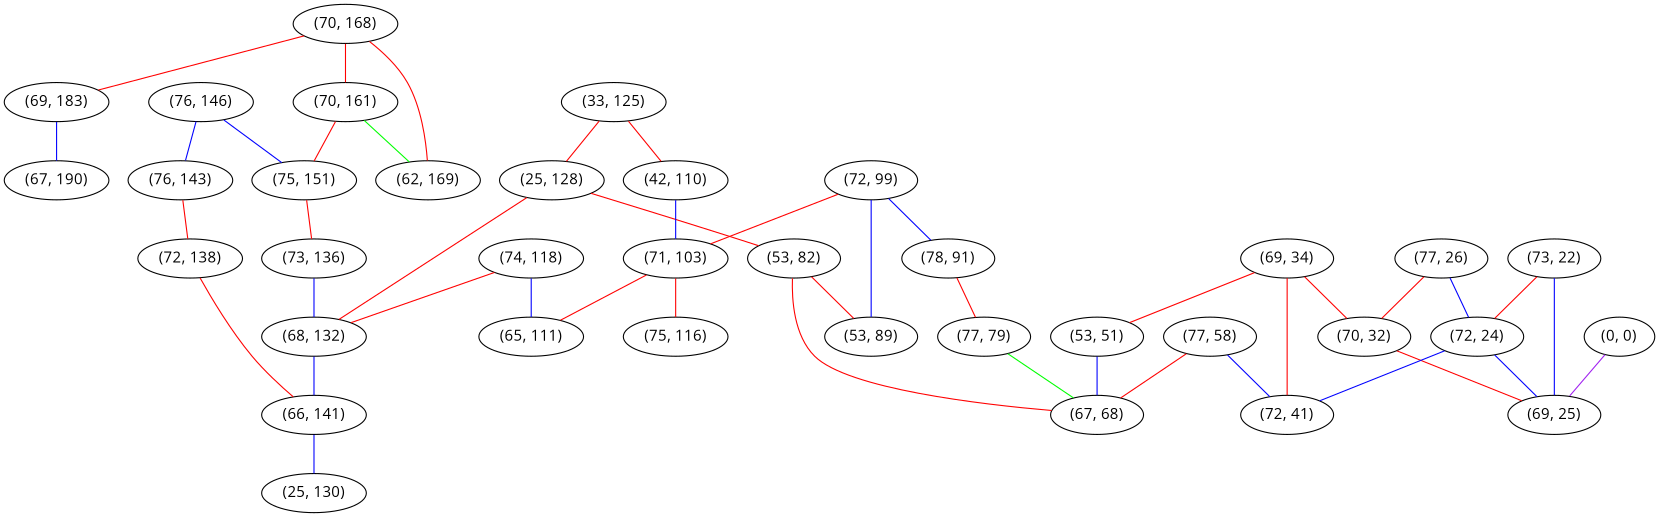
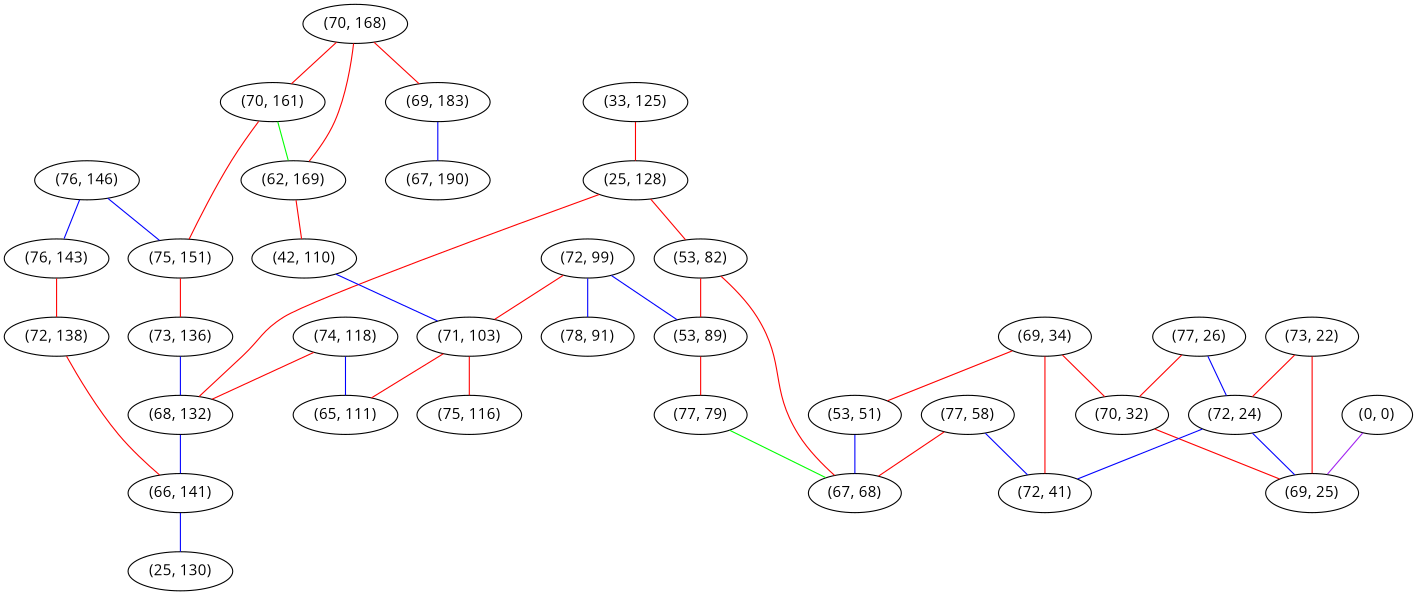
edge "(33, 125)" -- "(42, 110)": now "(62, 169)" -- "(42, 110)"
edge "(78, 91)" -- "(77, 79)": now "(53, 89)" -- "(77, 79)"
edge "(73, 22)" -- "(69, 25)": color blue -> red
